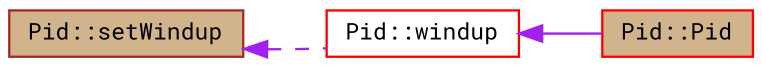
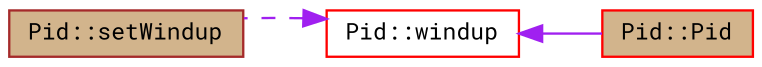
edge "Pid::windup" -> "Pid::setWindup": reversed
